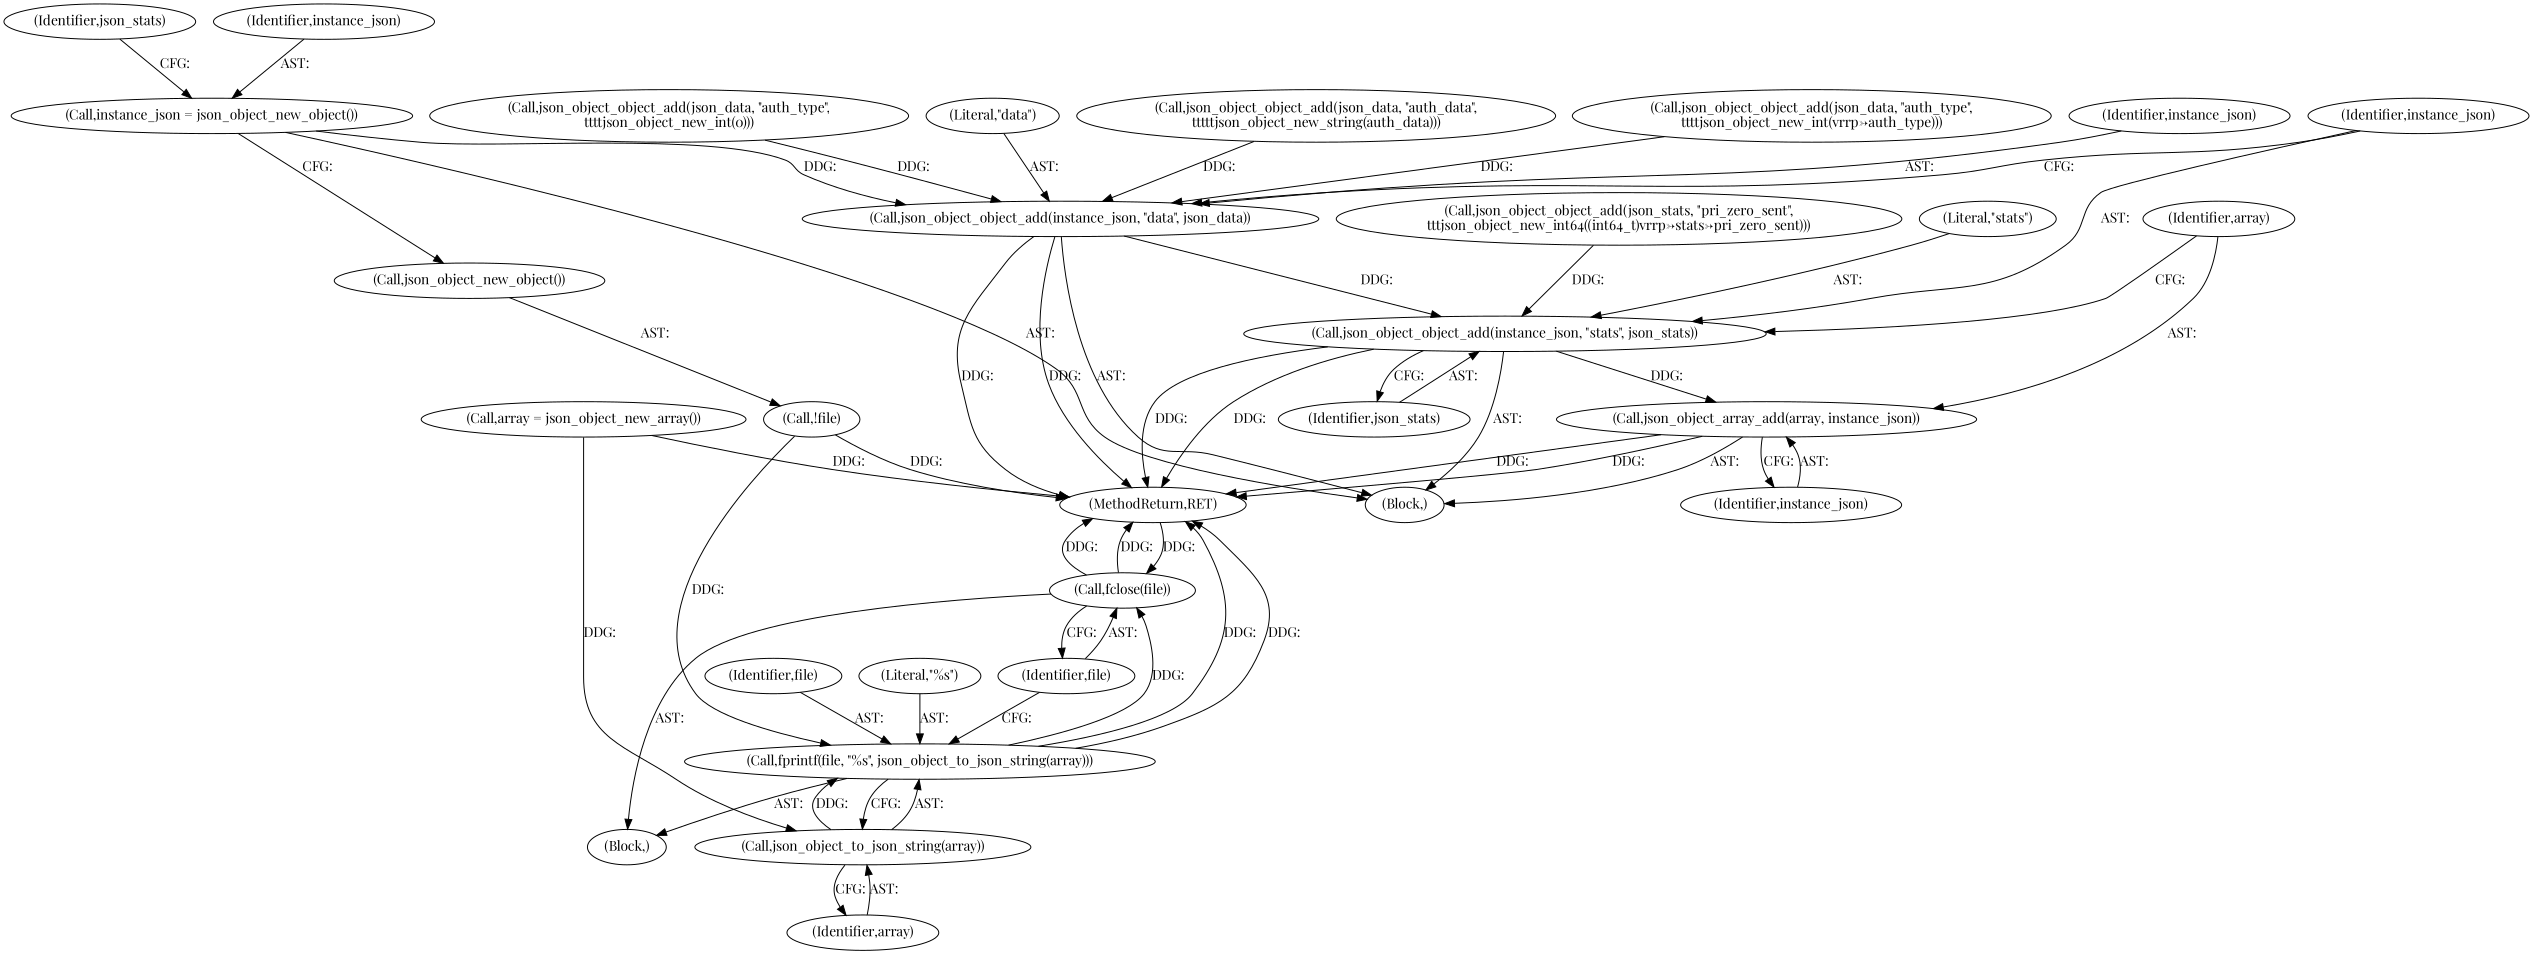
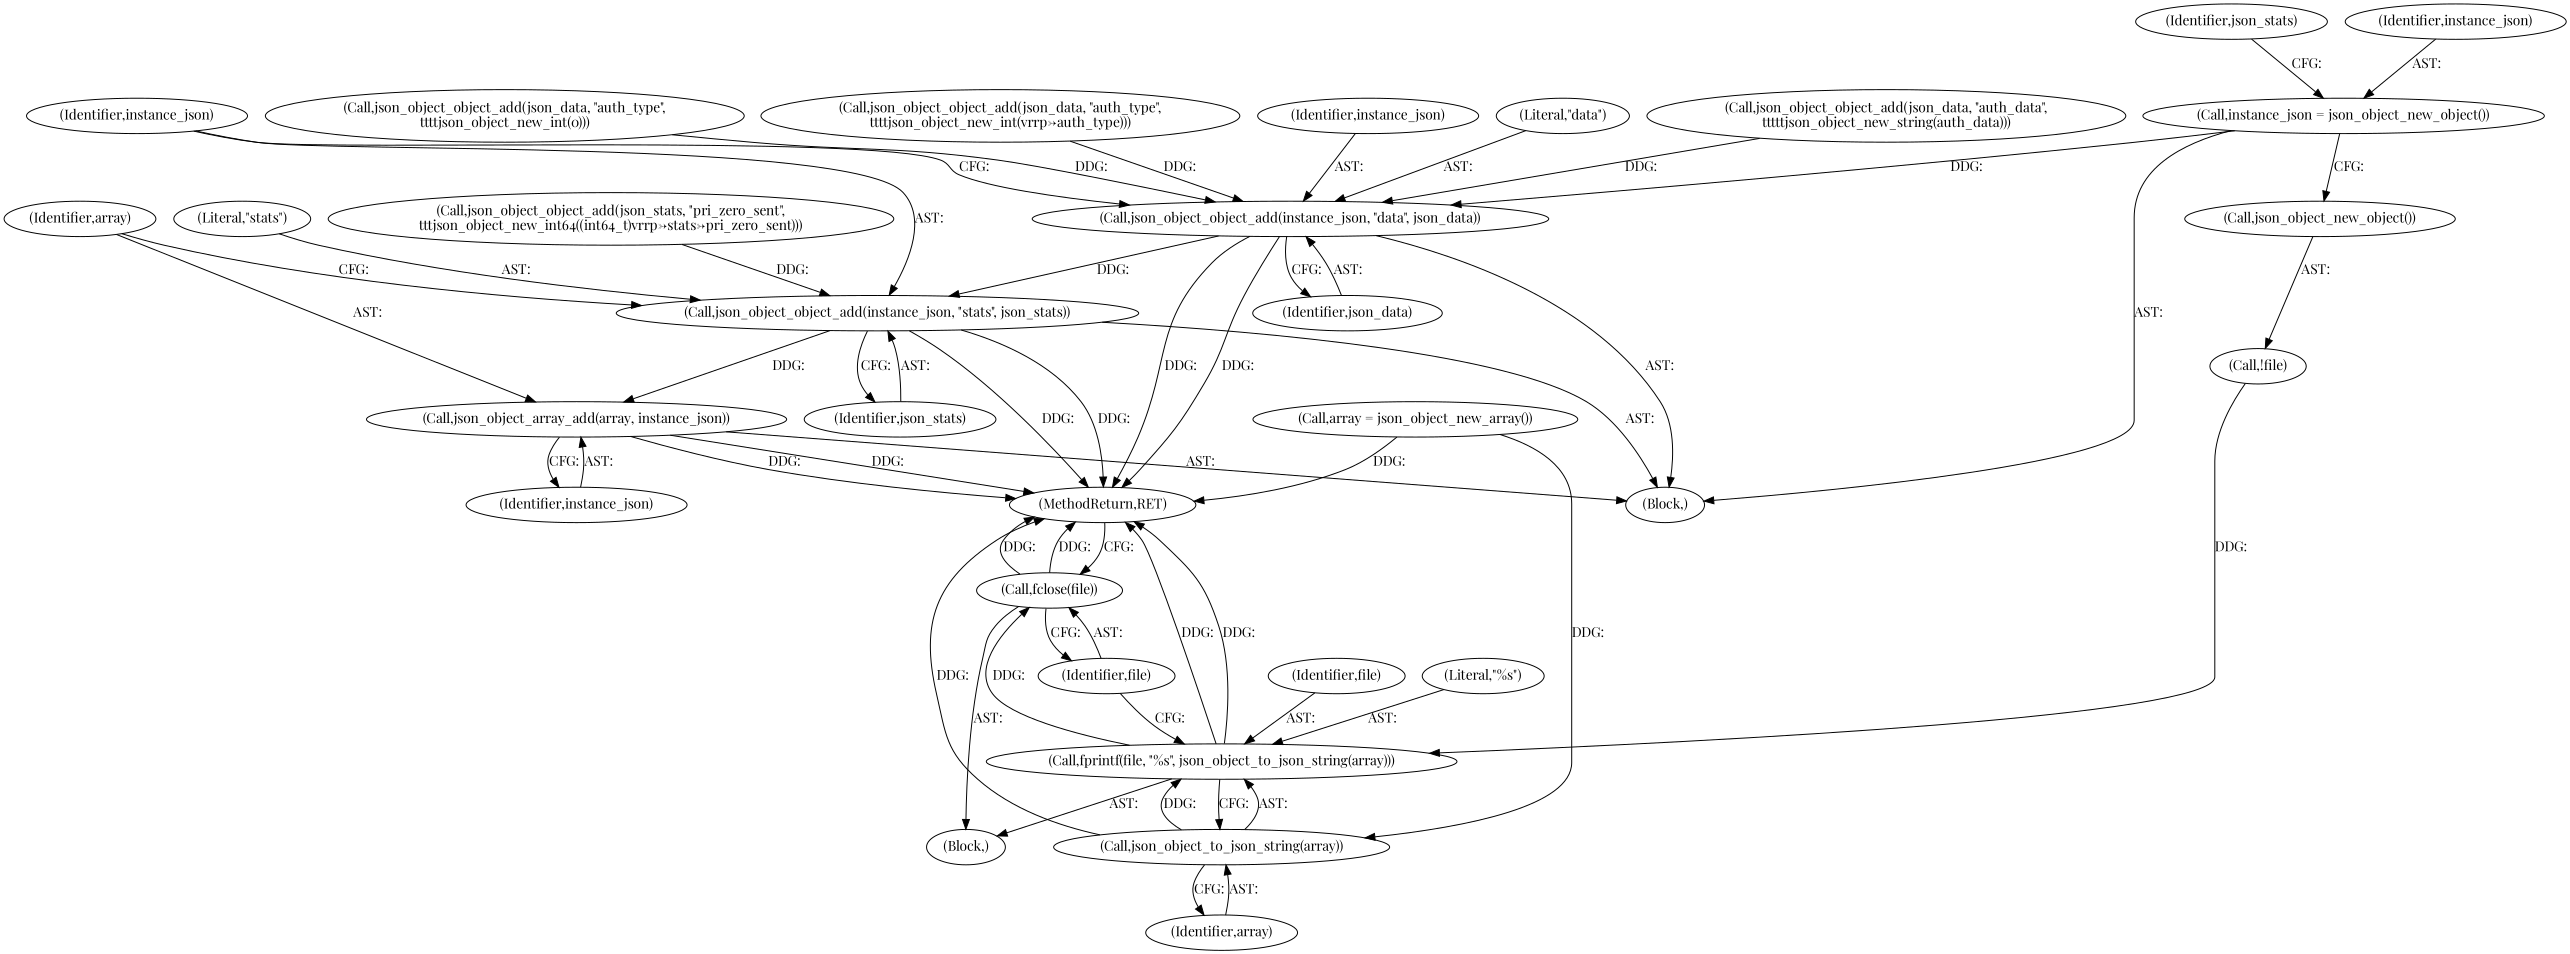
node "(Identifier,json_data)": added
edge "(Call,!file)" -> "(MethodReturn,RET)": now "(Call,json_object_to_json_string(array))" -> "(MethodReturn,RET)"
edge "(MethodReturn,RET)" -> "(Call,fclose(file))": label "DDG: " -> "CFG: "
